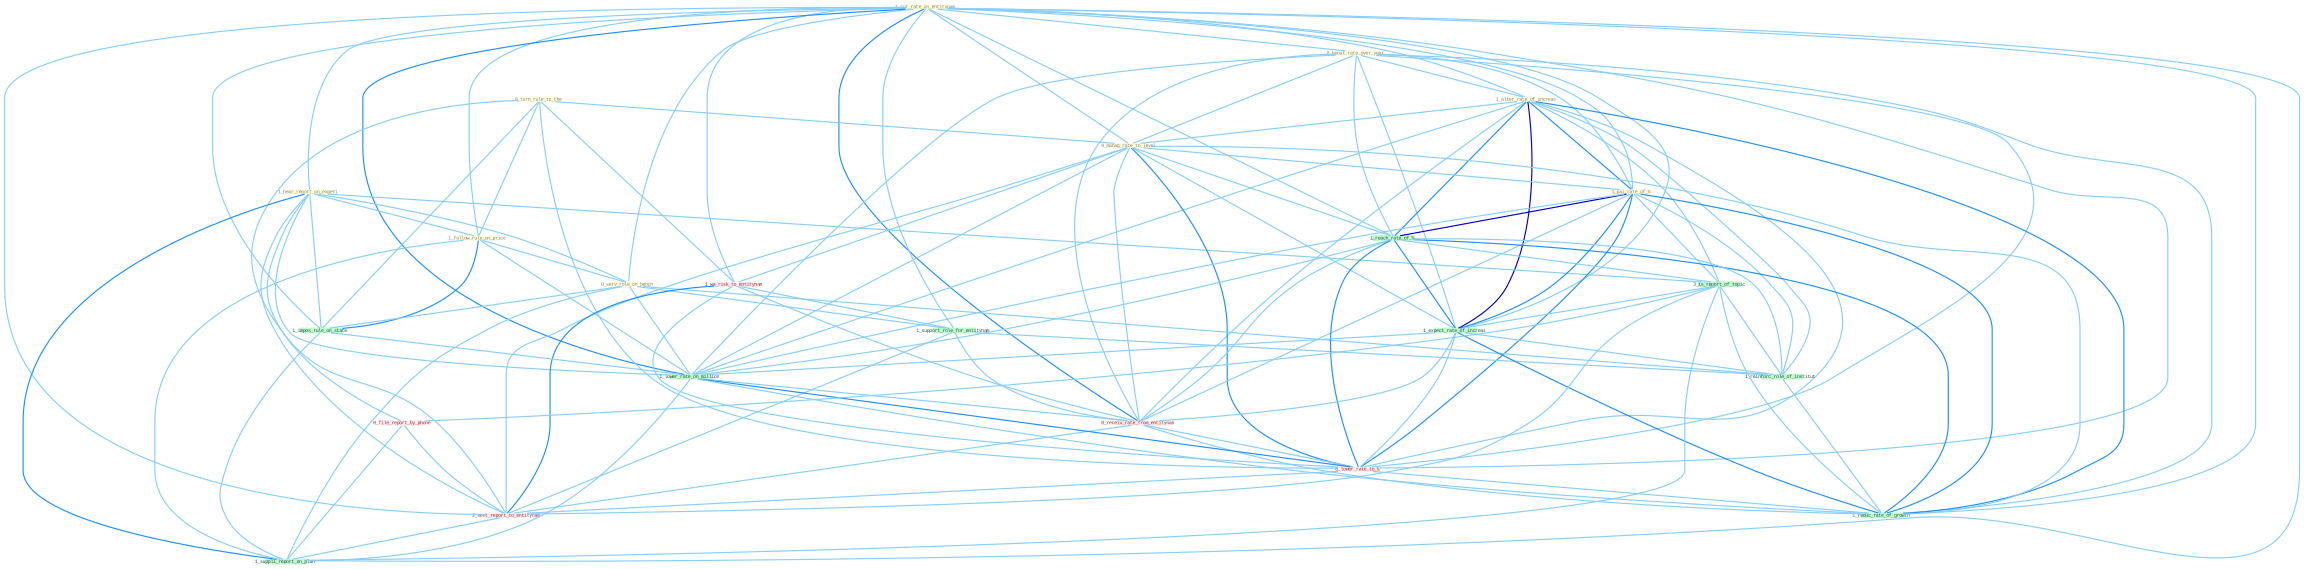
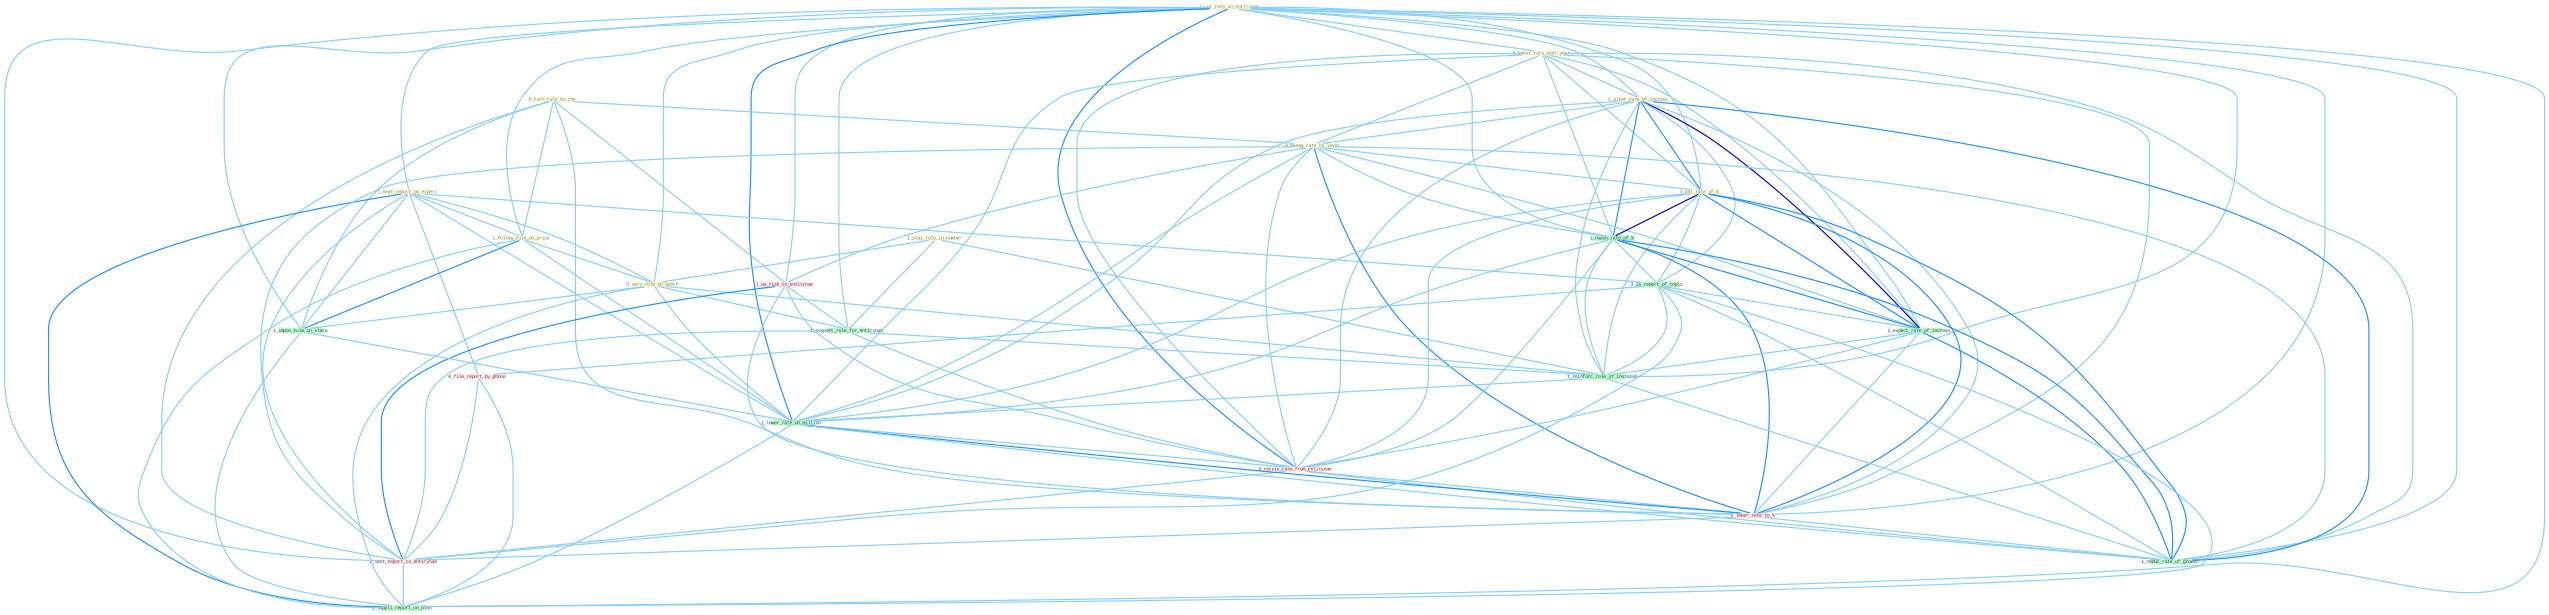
edge "1_cut_rate_on_entitynam" -- "0_manag_rate_to_level": now "1_cut_rate_on_entitynam" -- "1_reinforc_role_of_institut"
node "1_plai_role_in_number": added
edge "1_expect_rate_of_increas" -- "1_lower_rate_on_million": now "1_reinforc_role_of_institut" -- "1_lower_rate_on_million"
